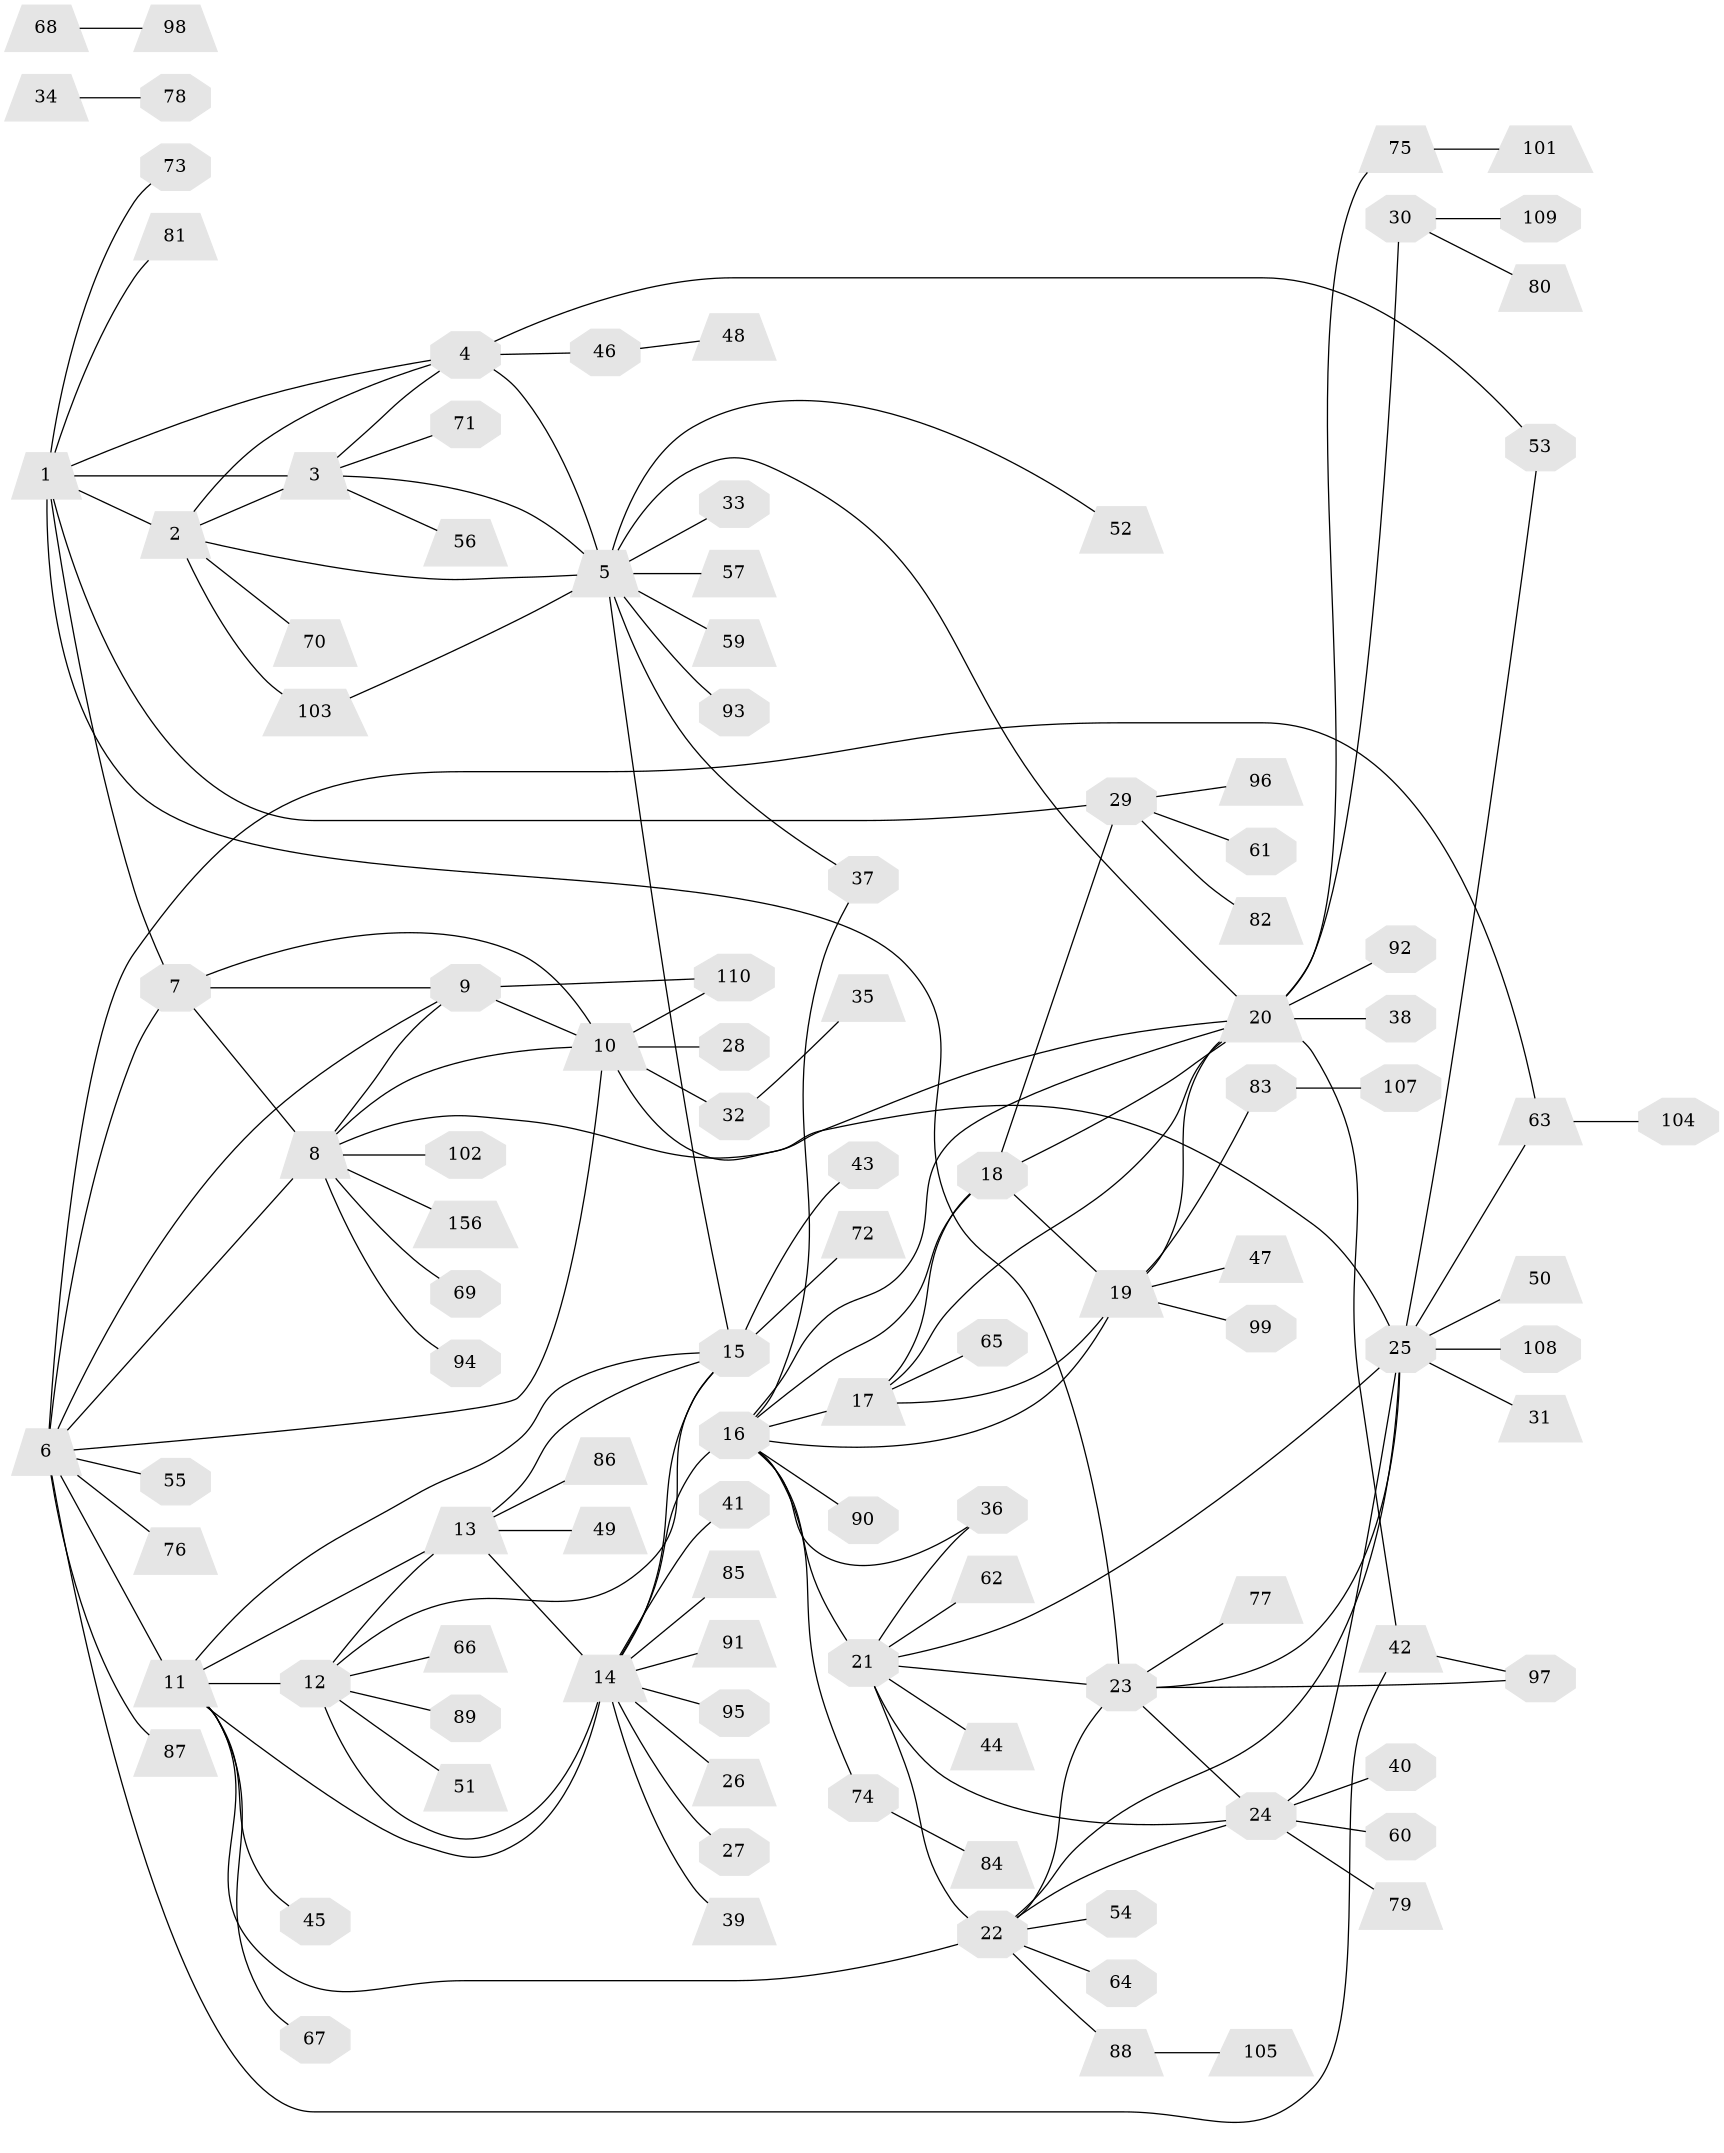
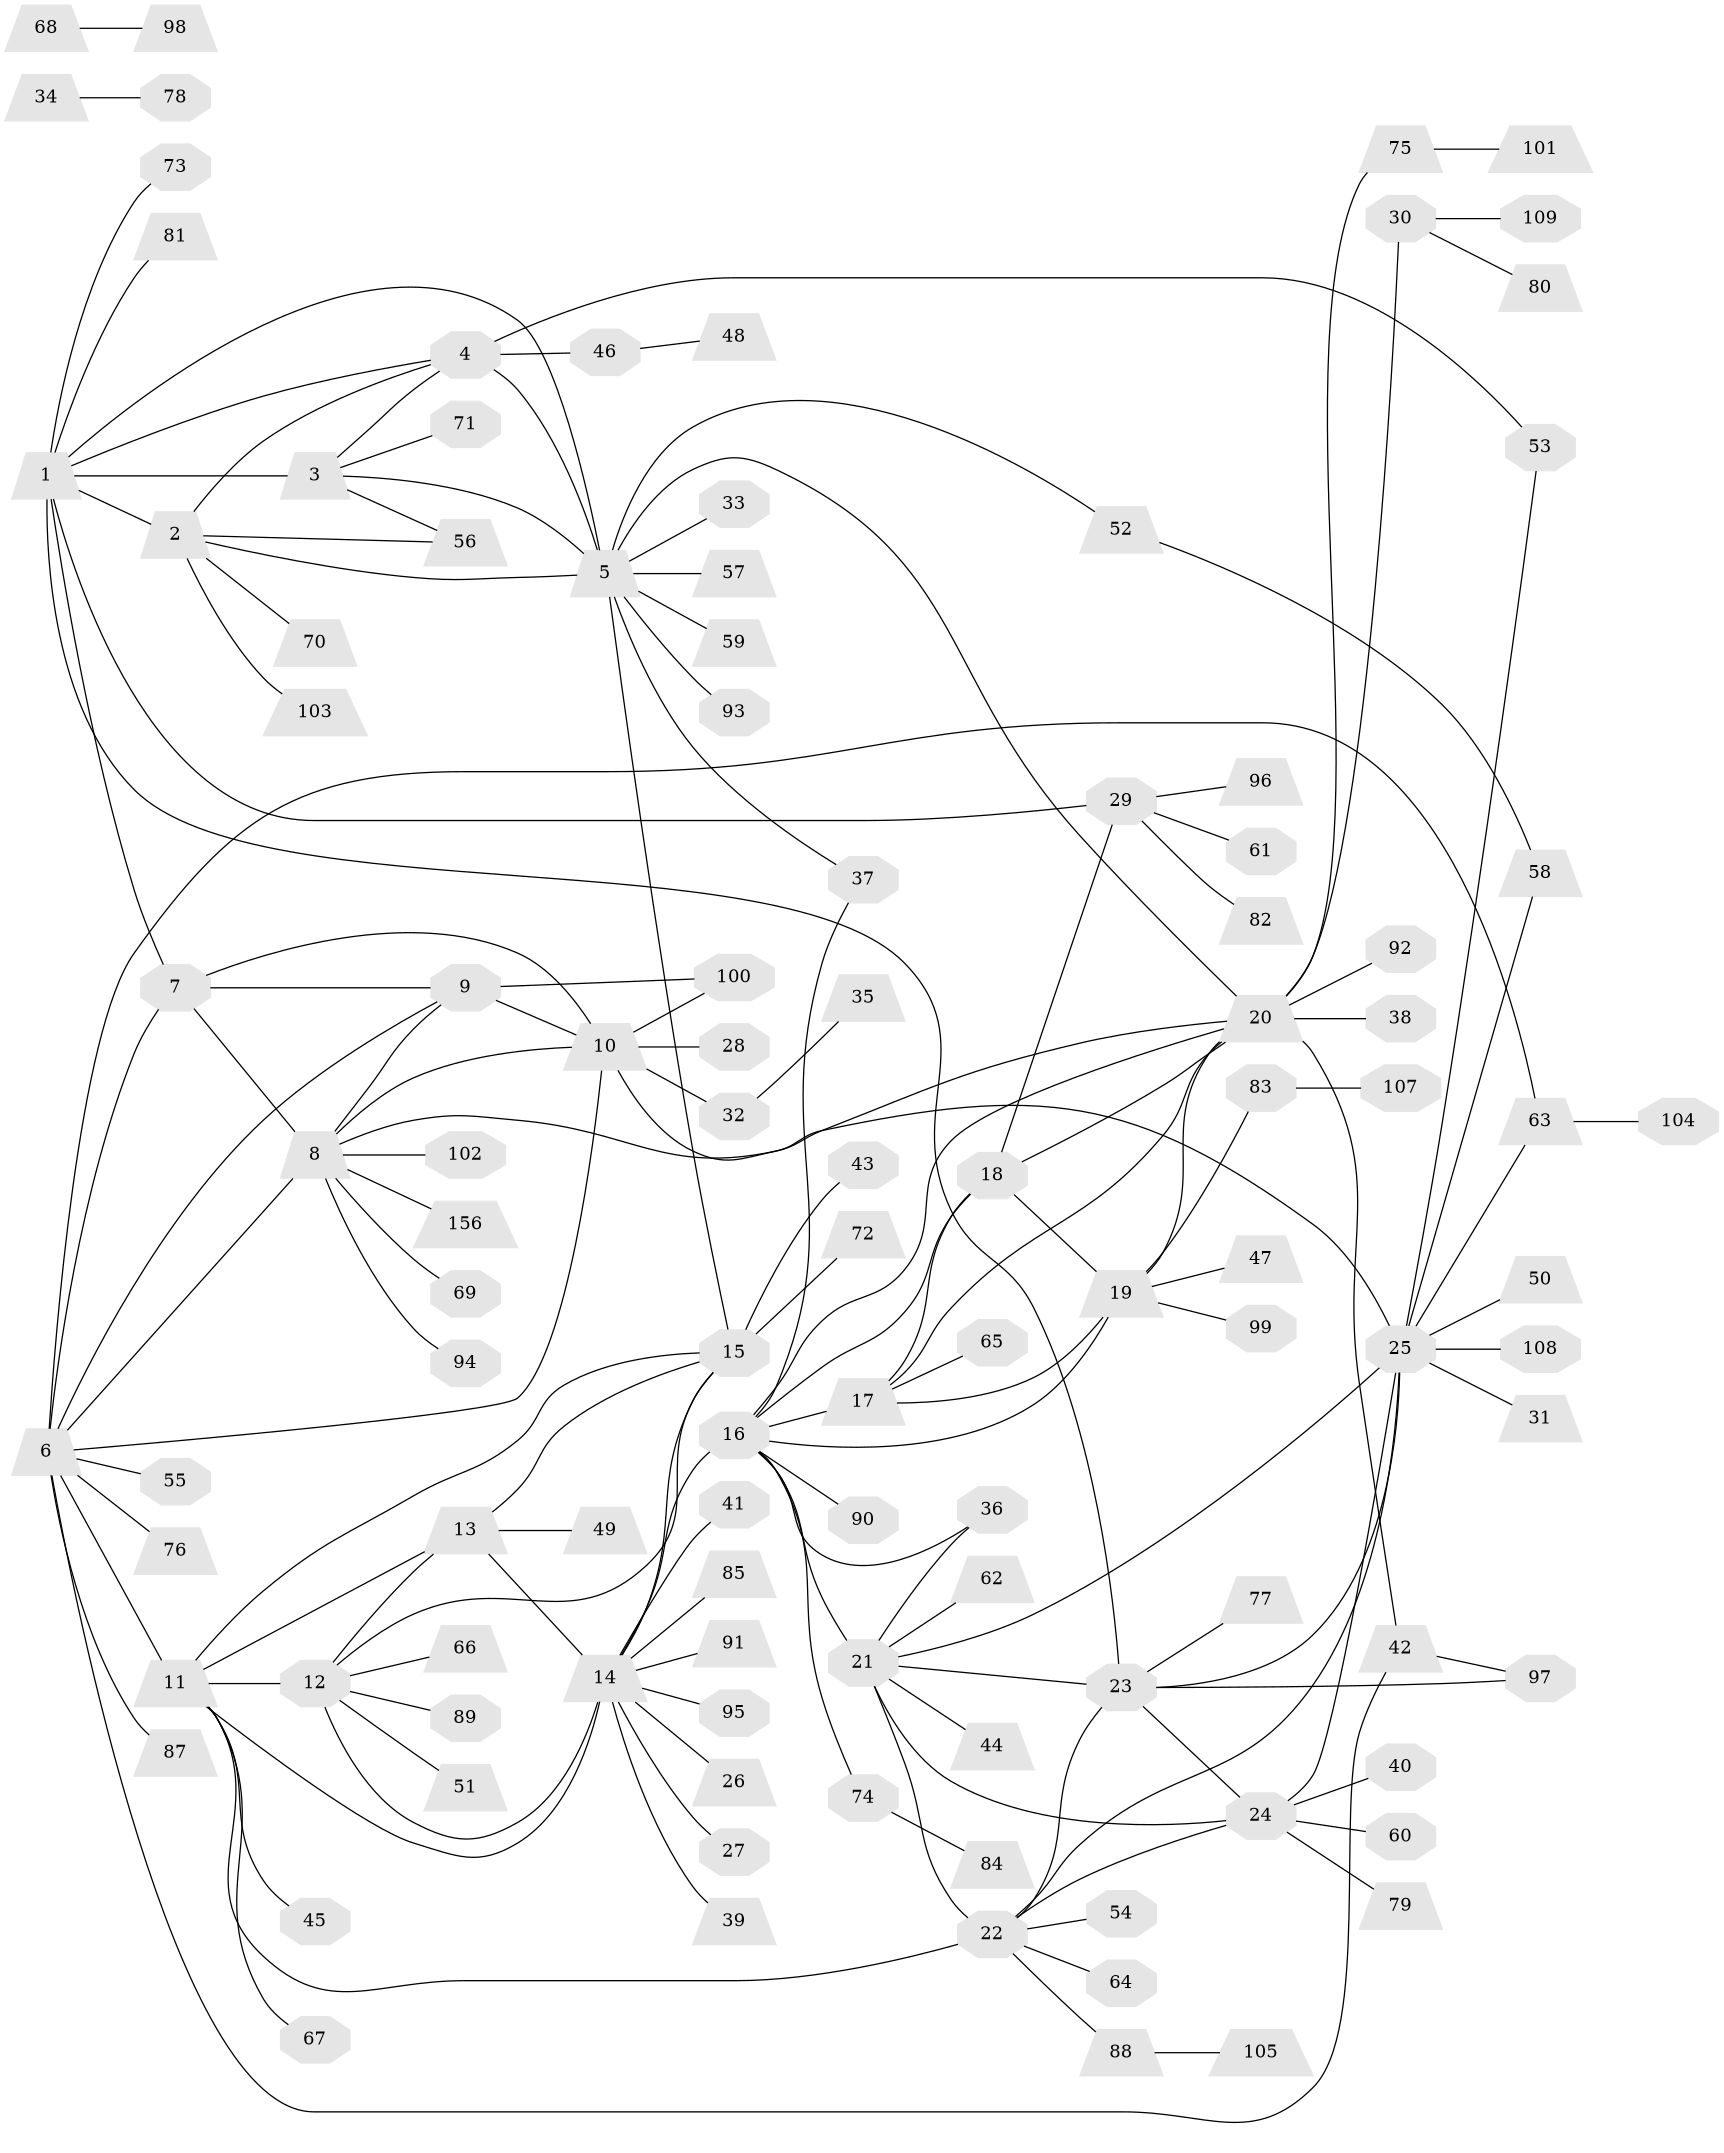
edge "3" -- "2": now "56" -- "2"
edge "5" -- "103": now "5" -- "1"
node "58": added
node "110": label "110" -> "100"
node "86": removed
